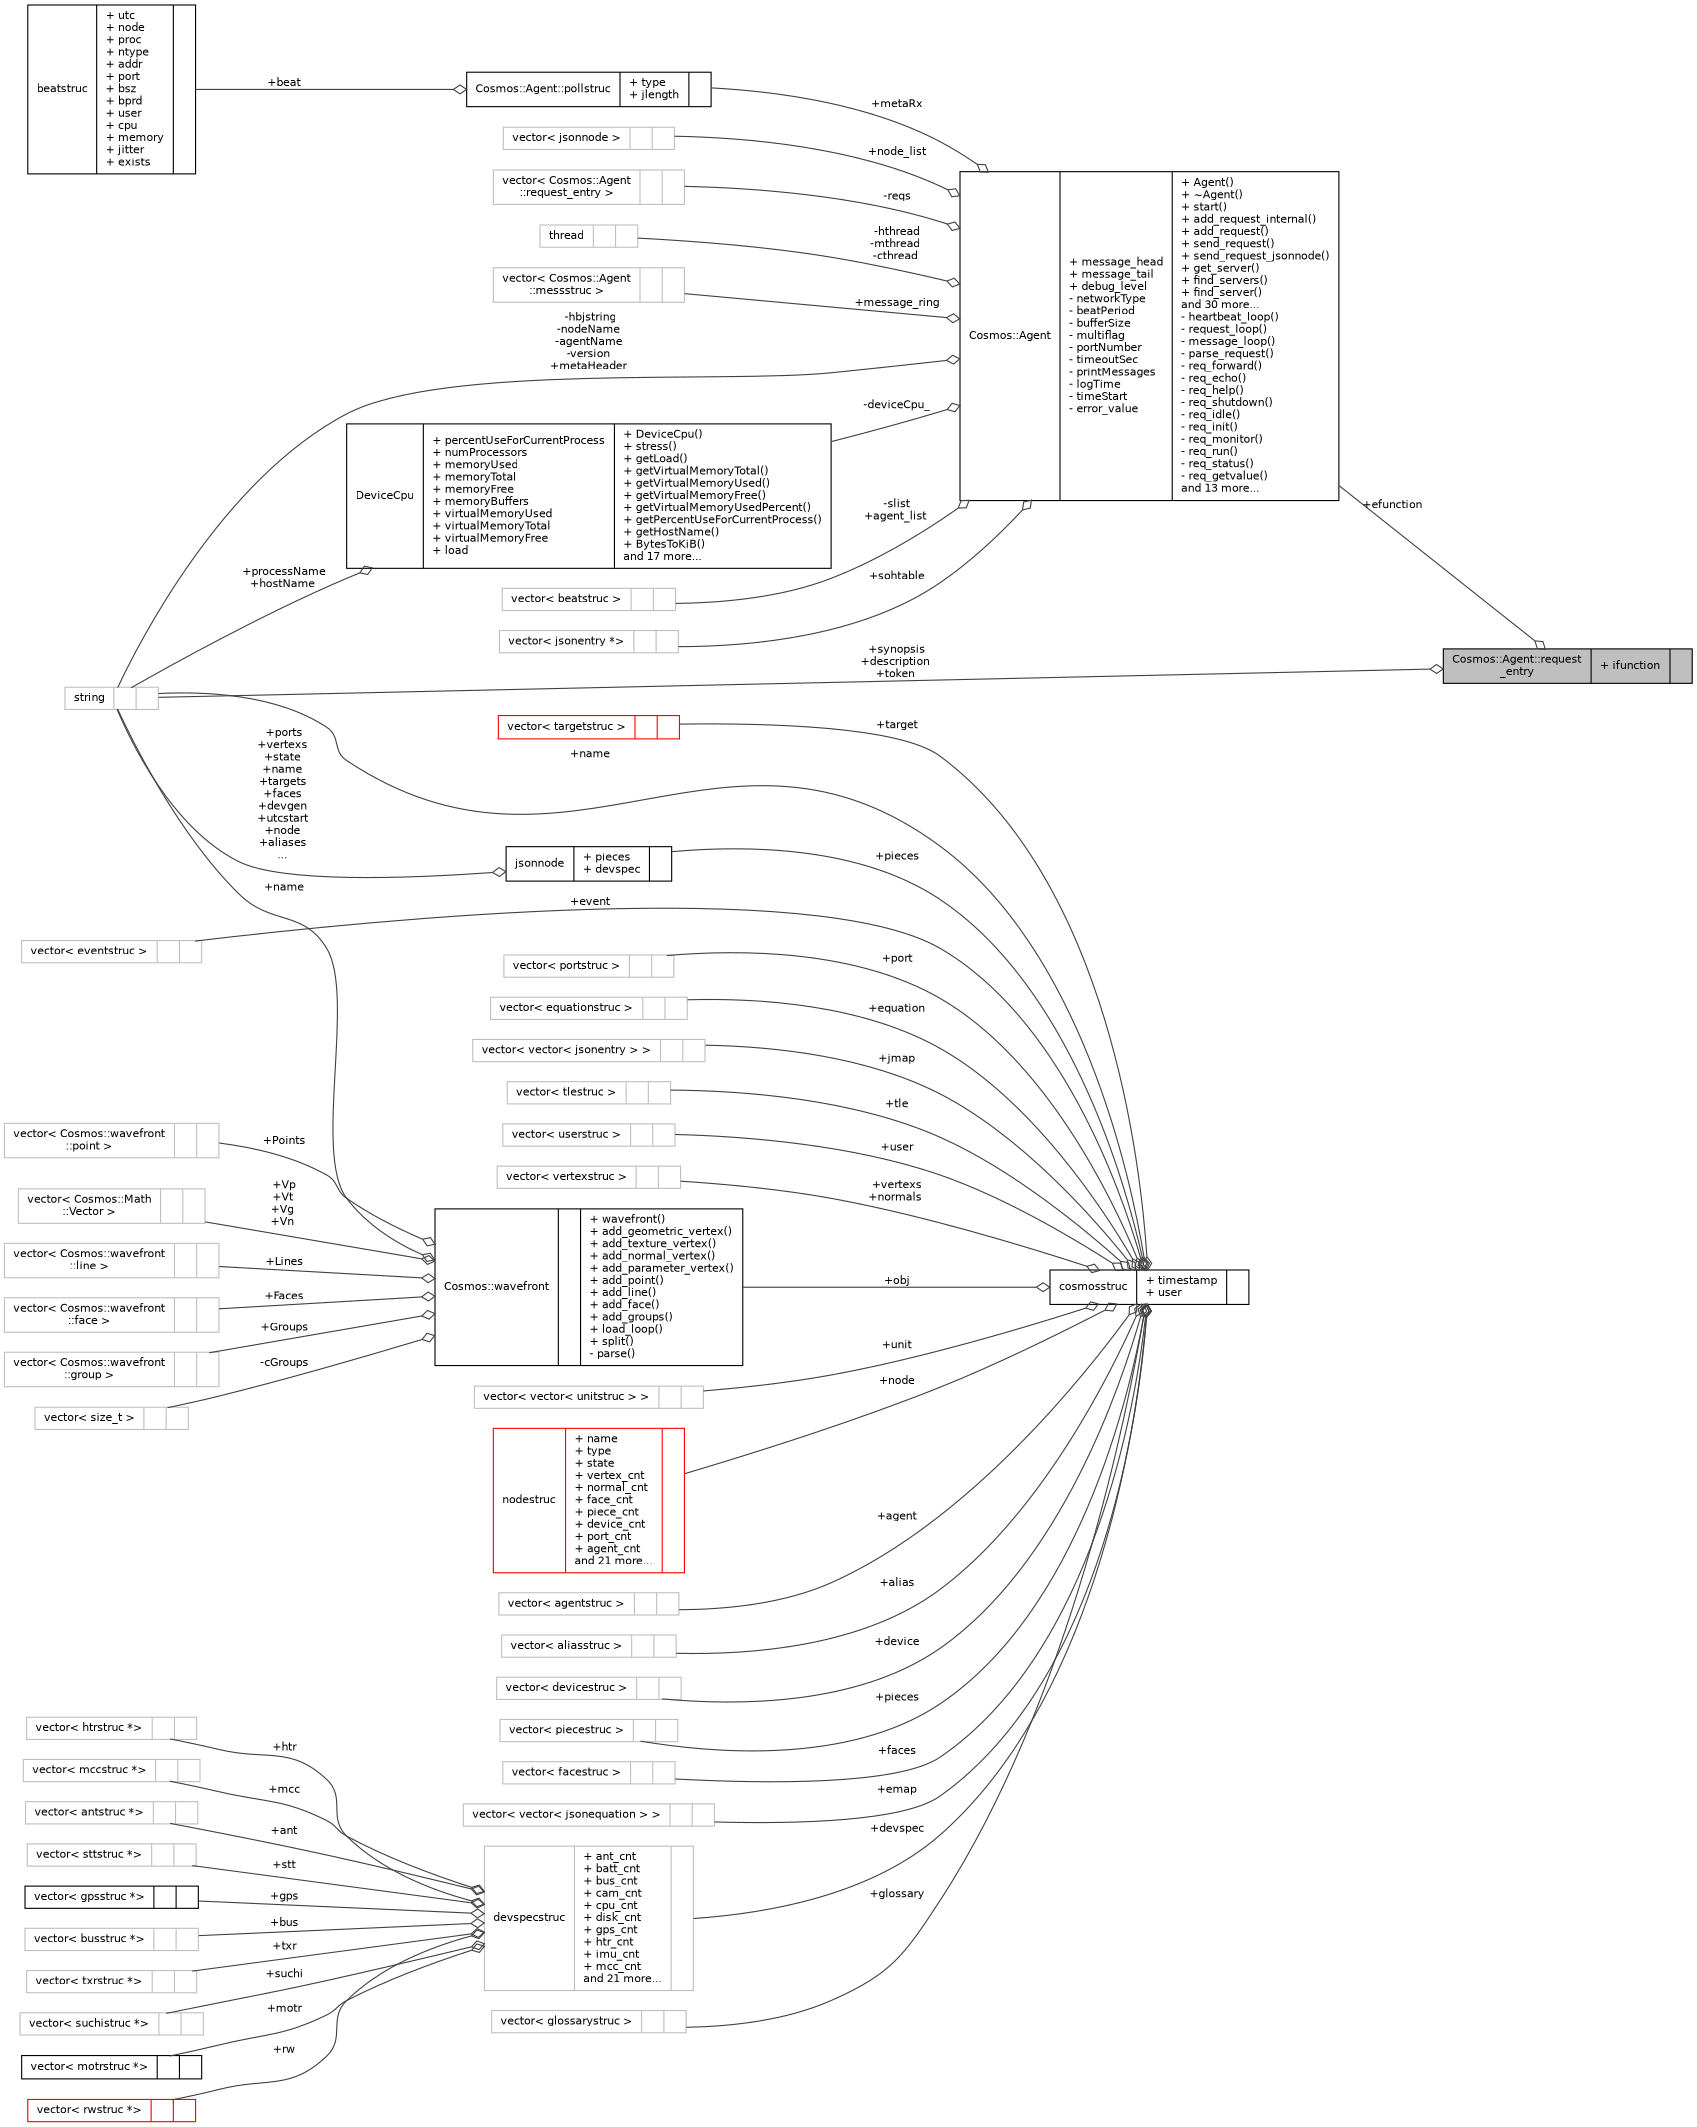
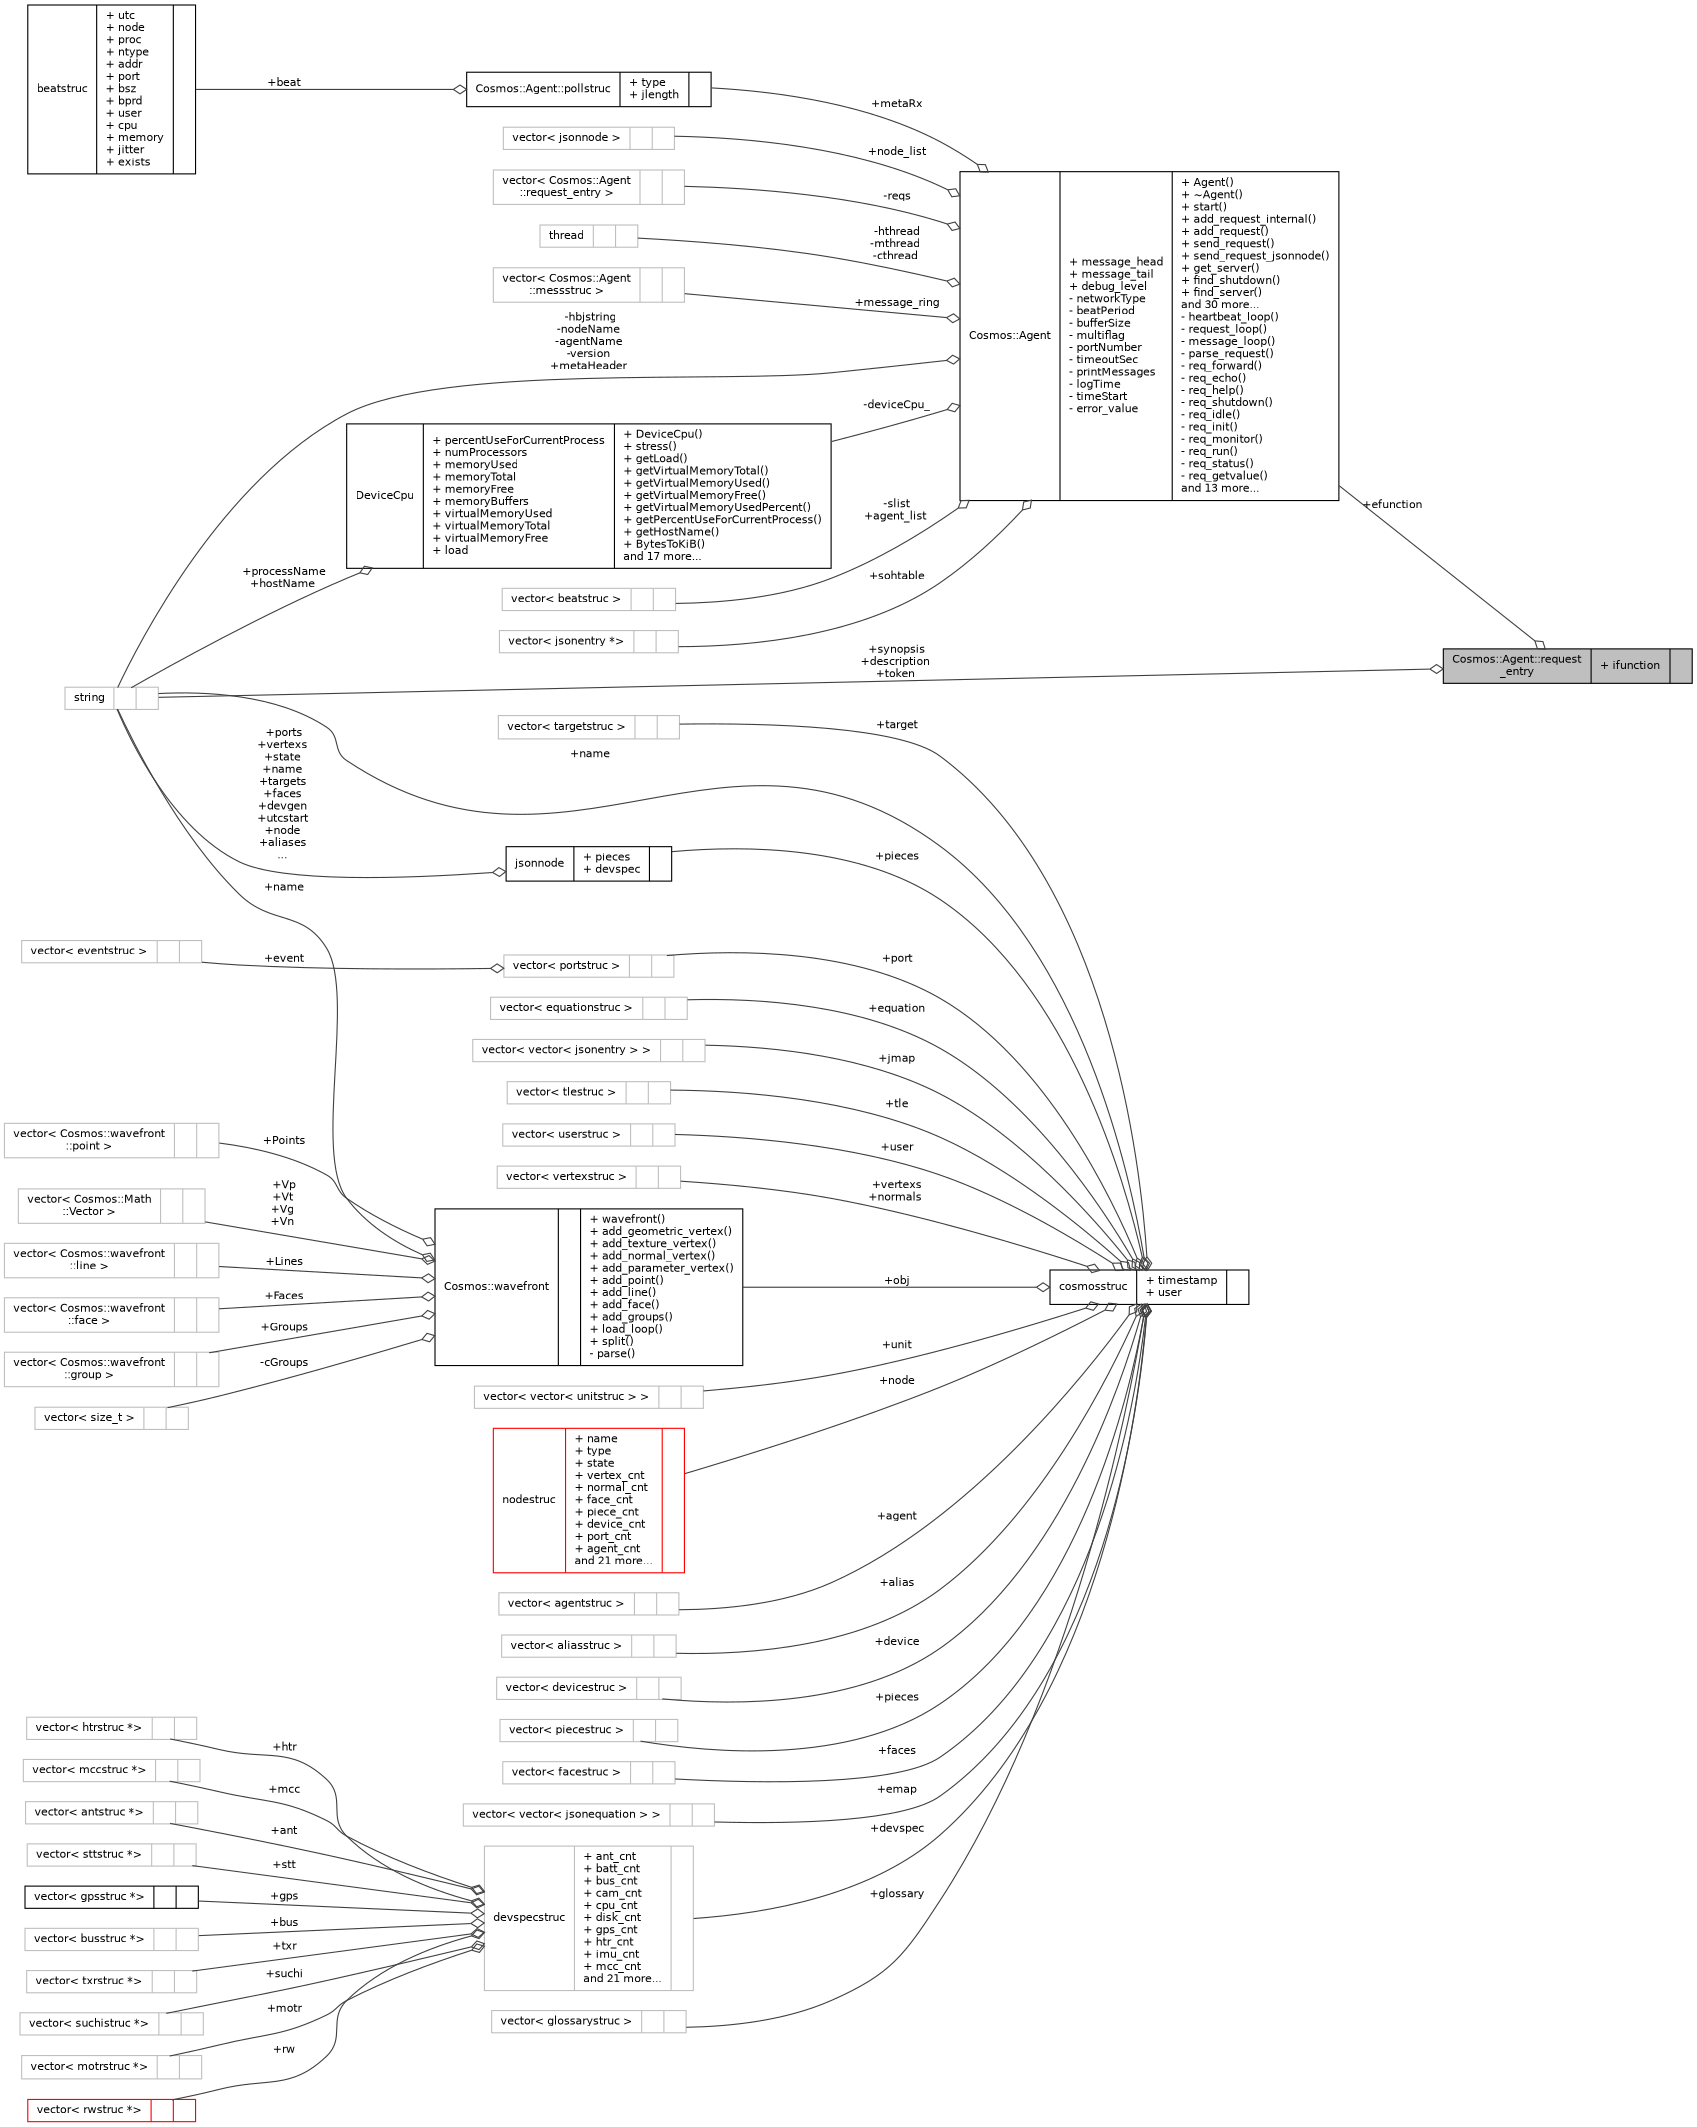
node "Cosmos::Agent": text "+ find_servers()" -> "+ find_shutdown()"
node "vector< targetstruc >": color red -> grey75
edge "vector< eventstruc >" -> "cosmosstruc": now "vector< eventstruc >" -> "vector< portstruc >"
node "vector< motrstruc *>": color black -> grey75
